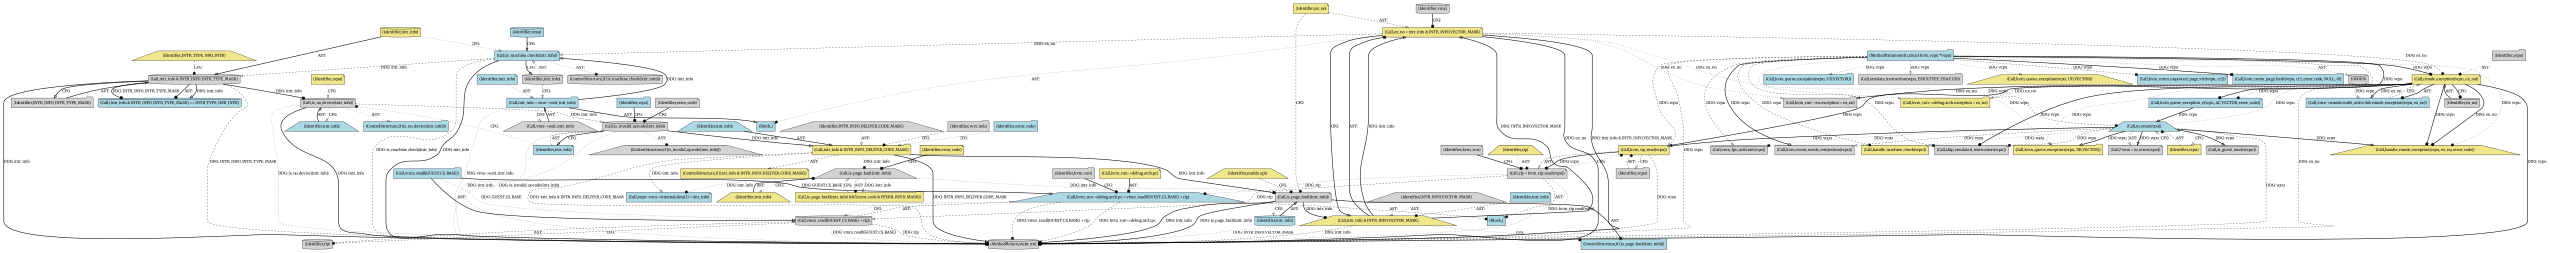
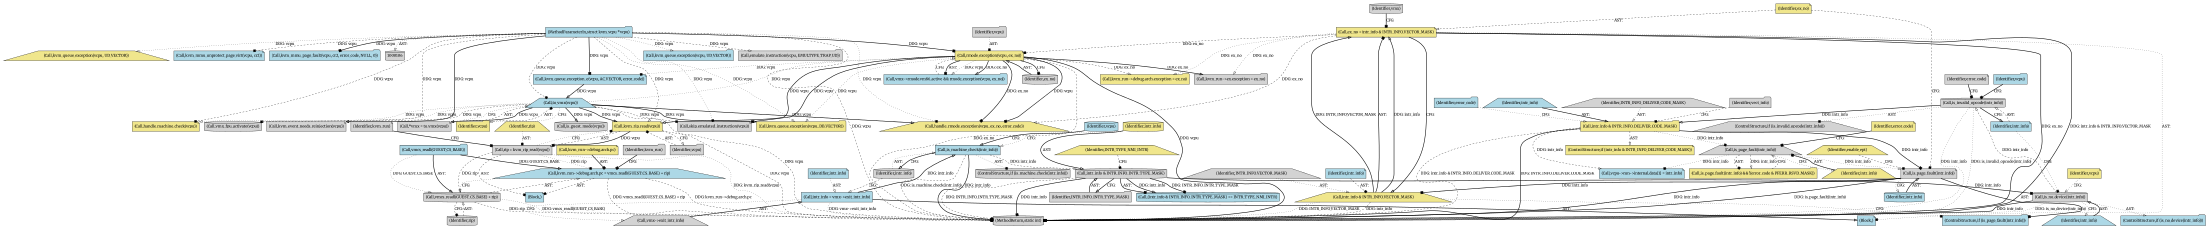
edge "(Call,ex_no = intr_info & INTR_INFO_VECTOR_MASK)" -> "(Call,is_machine_check(intr_info))": now "(Call,ex_no = intr_info & INTR_INFO_VECTOR_MASK)" -> "(Call,handle_rmode_exception(vcpu, ex_no, error_code))"
edge "(MethodParameterIn,struct kvm_vcpu *vcpu)" -> "(Call,skip_emulated_instruction(vcpu))": style dashed -> dotted
node "(Call,*vmx = to_error(vcpu))": label "(Call,*vmx = to_error(vcpu))" -> "(Call,*vmx = to_vmx(vcpu))"
